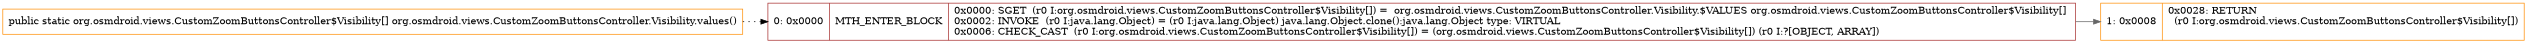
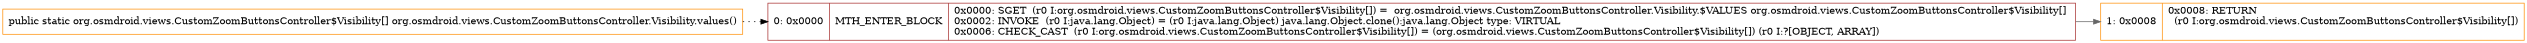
node "1: 0x0008": text "0x0028: RETURN" -> "0x0008: RETURN"
